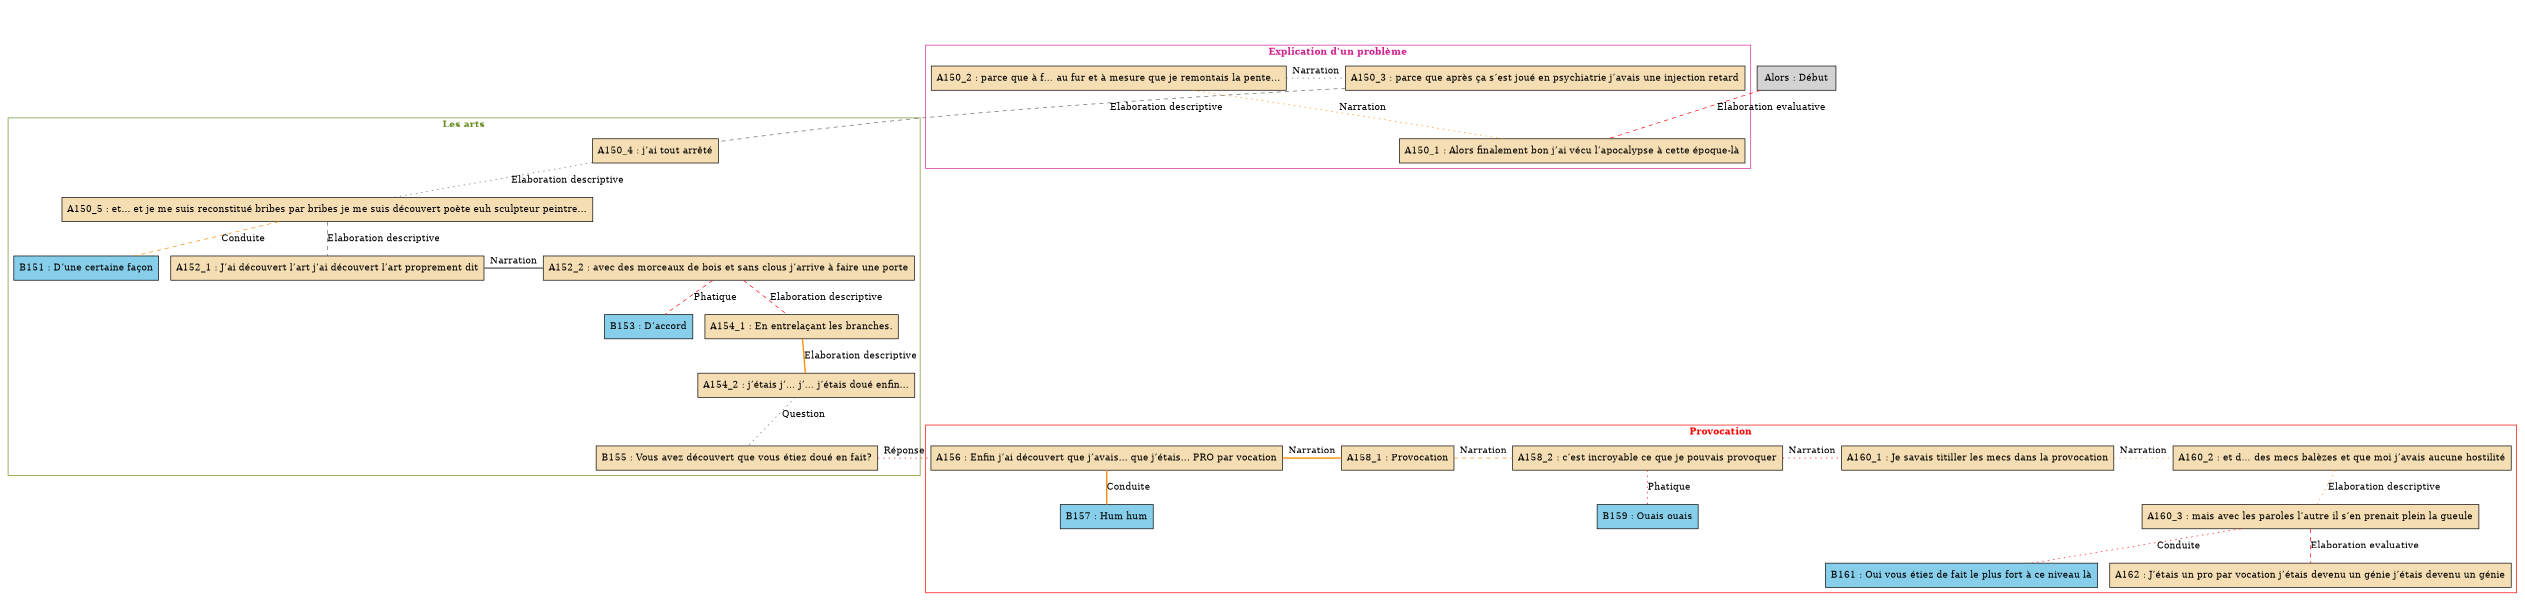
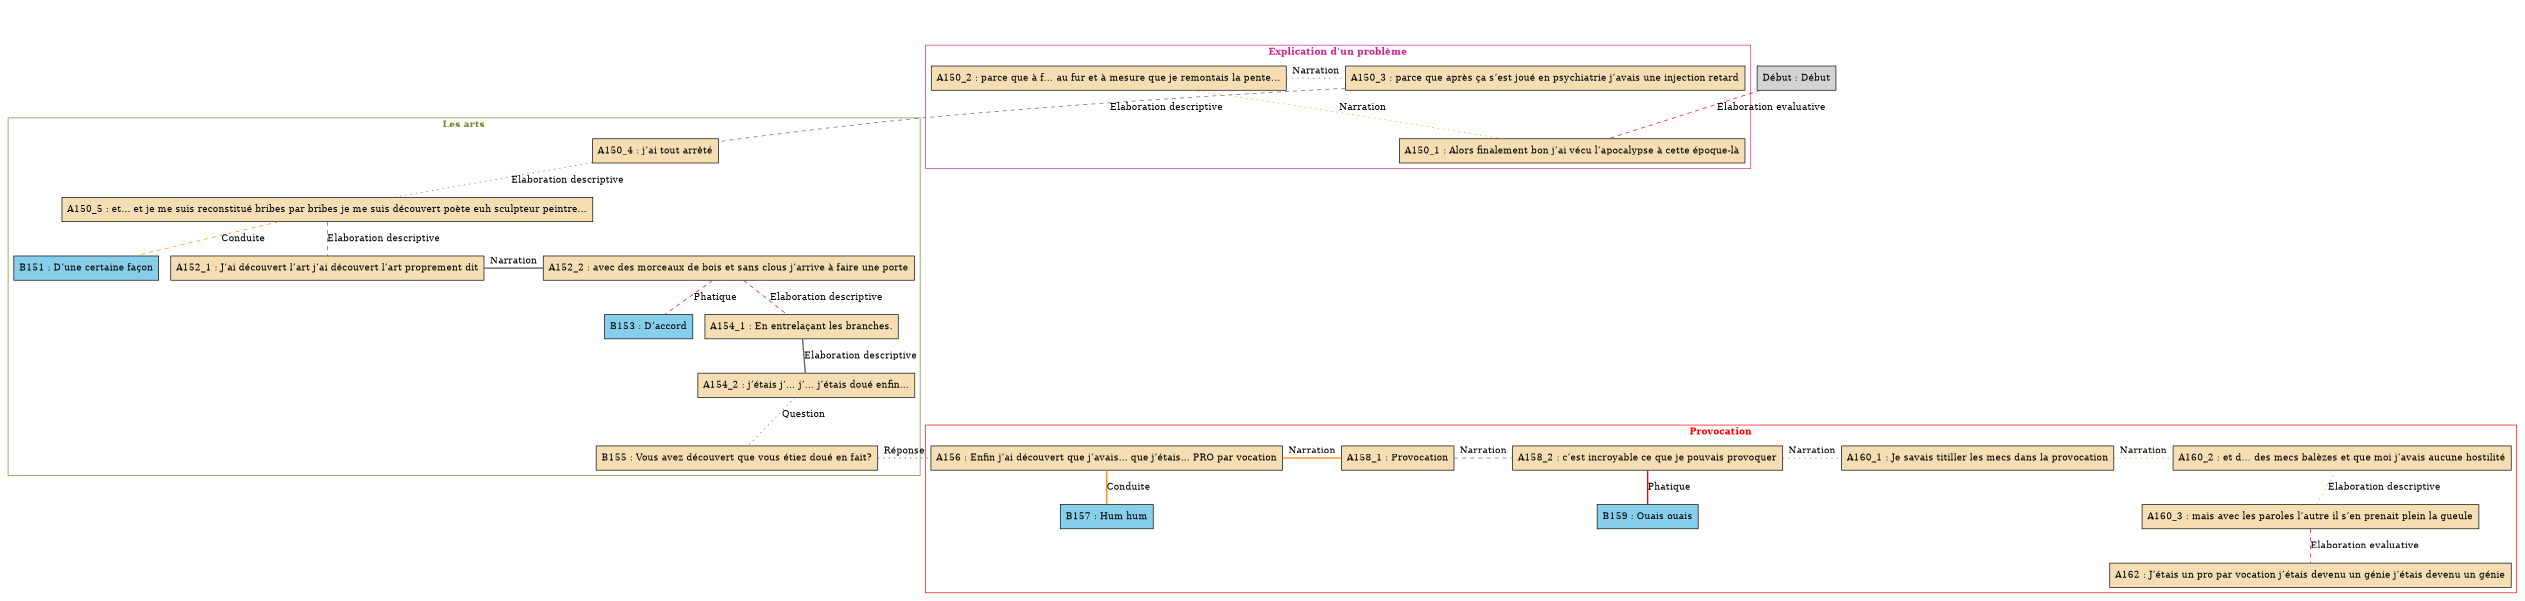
node "Alors : Début": label "Alors : Début" -> "Début : Début"
edge "A154_1 : En entrelaçant les branches." -- "A154_2 : j’étais j’… j’… j’étais doué enfin...": color darkorange -> gray40
edge "A158_1 : Provocation" -- "A158_2 : c’est incroyable ce que je pouvais provoquer": color darkorange -> gray40
edge "A158_2 : c’est incroyable ce que je pouvais provoquer" -- "A160_1 : Je savais titiller les mecs dans la provocation": color red -> gray40
edge "A158_2 : c’est incroyable ce que je pouvais provoquer" -- "B159 : Ouais ouais": style dotted -> bold
node "B161 : Oui vous étiez de fait le plus fort à ce niveau là": removed
